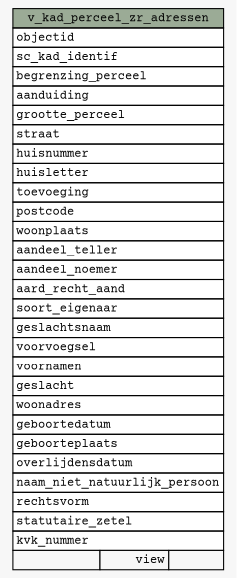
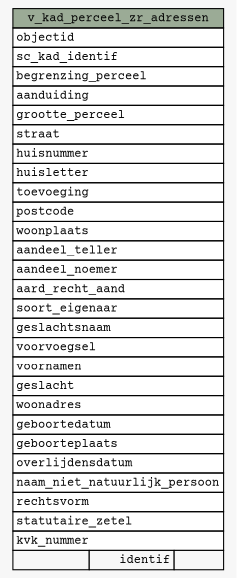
node "v_kad_perceel_zr_adressen": text "view" -> "identif"
